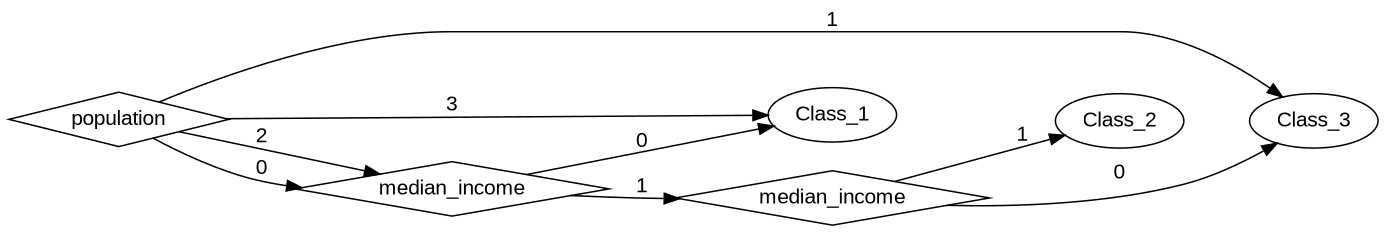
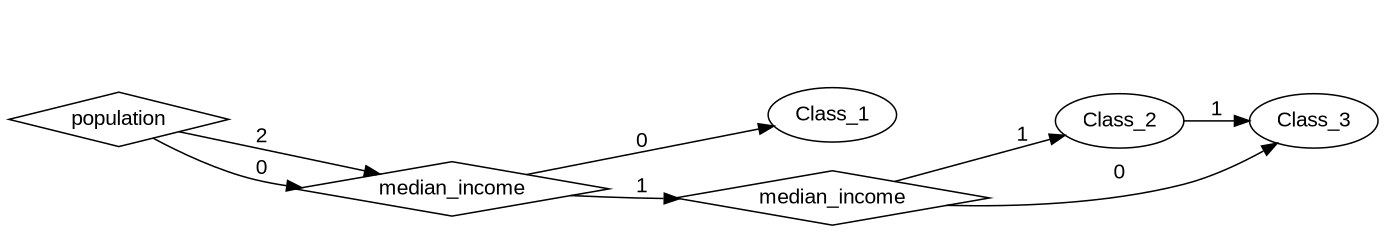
edge "population" -> "Class_3": now "Class_2" -> "Class_3"
edge "population" -> "Class_1": removed, label "3"
